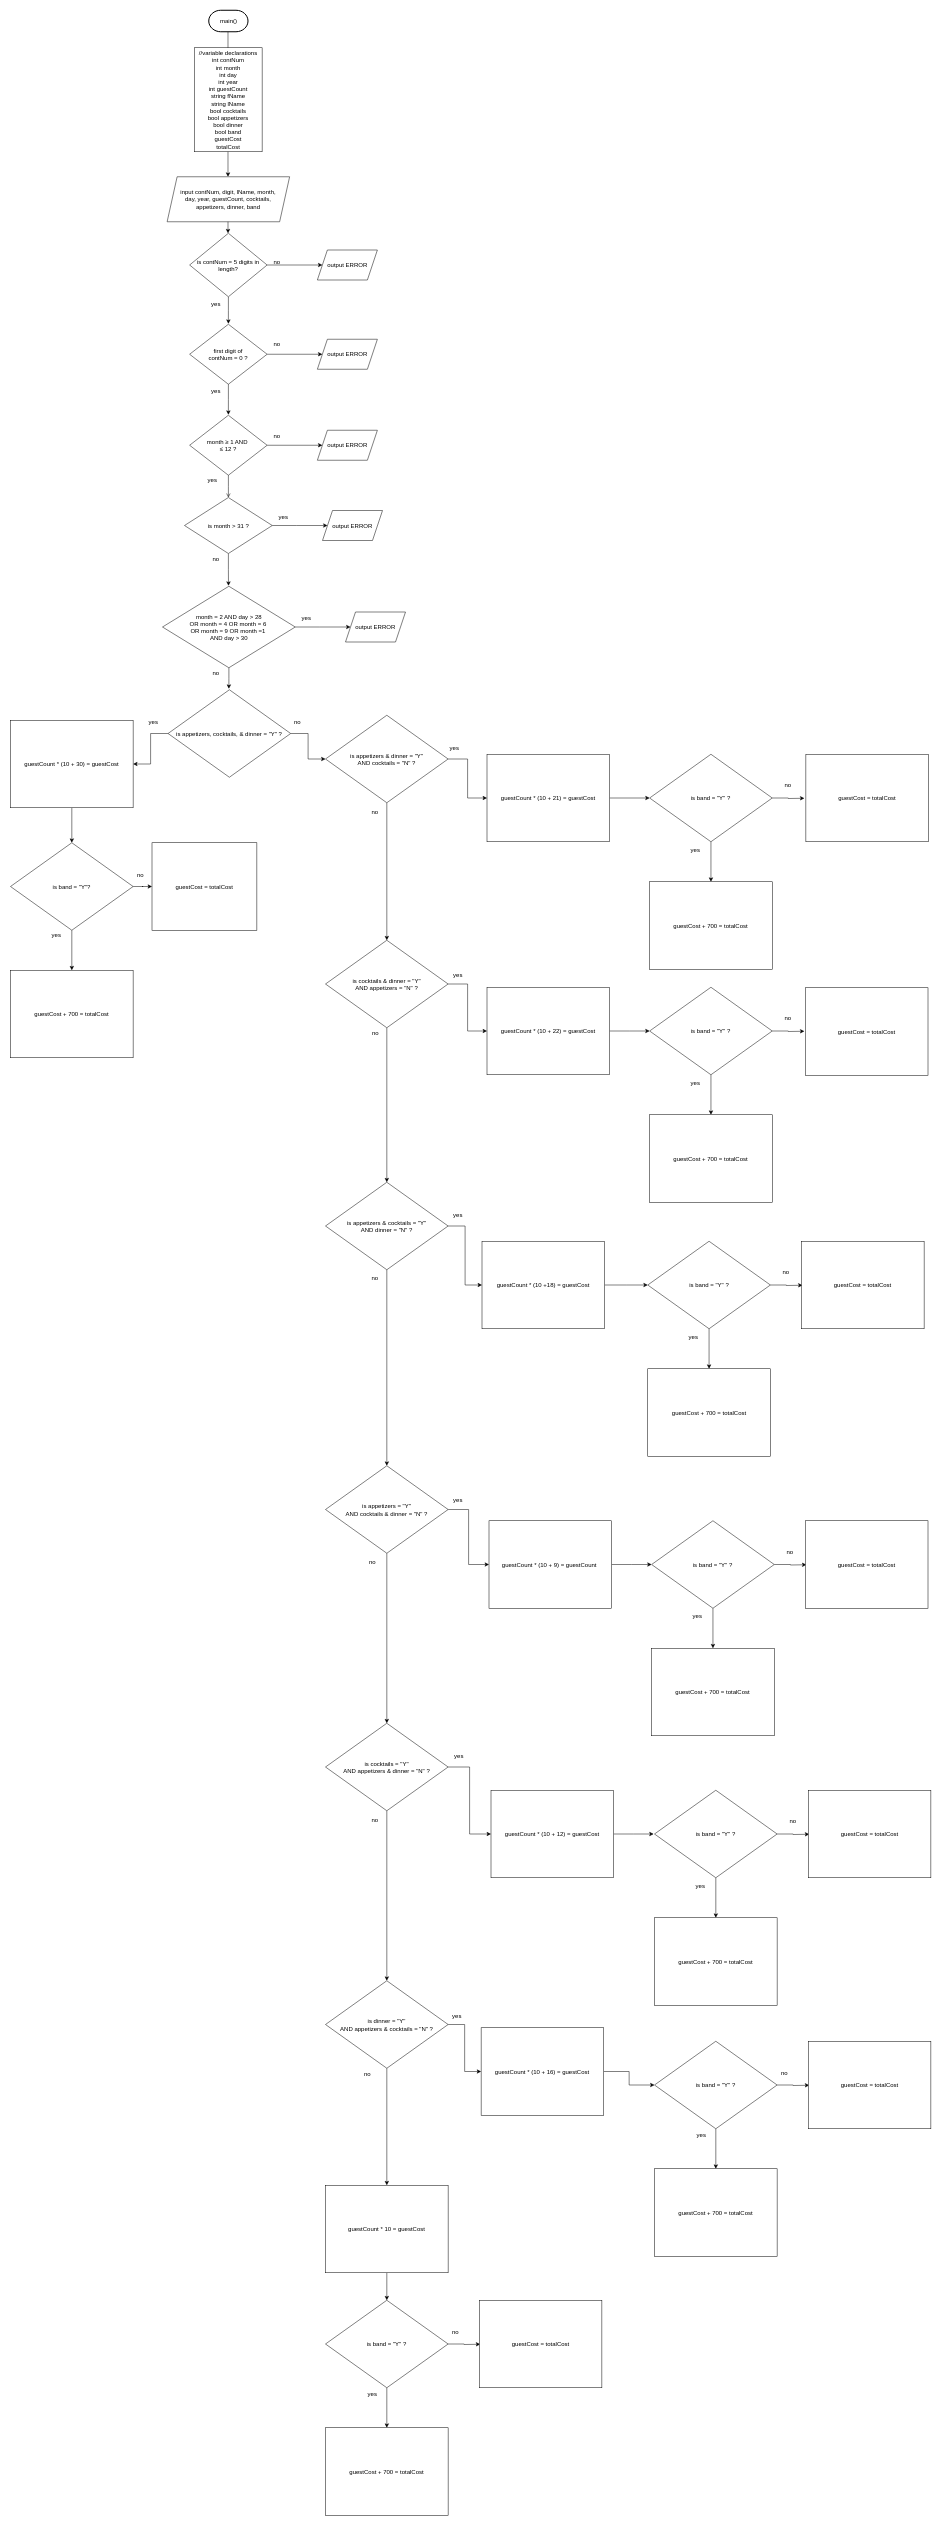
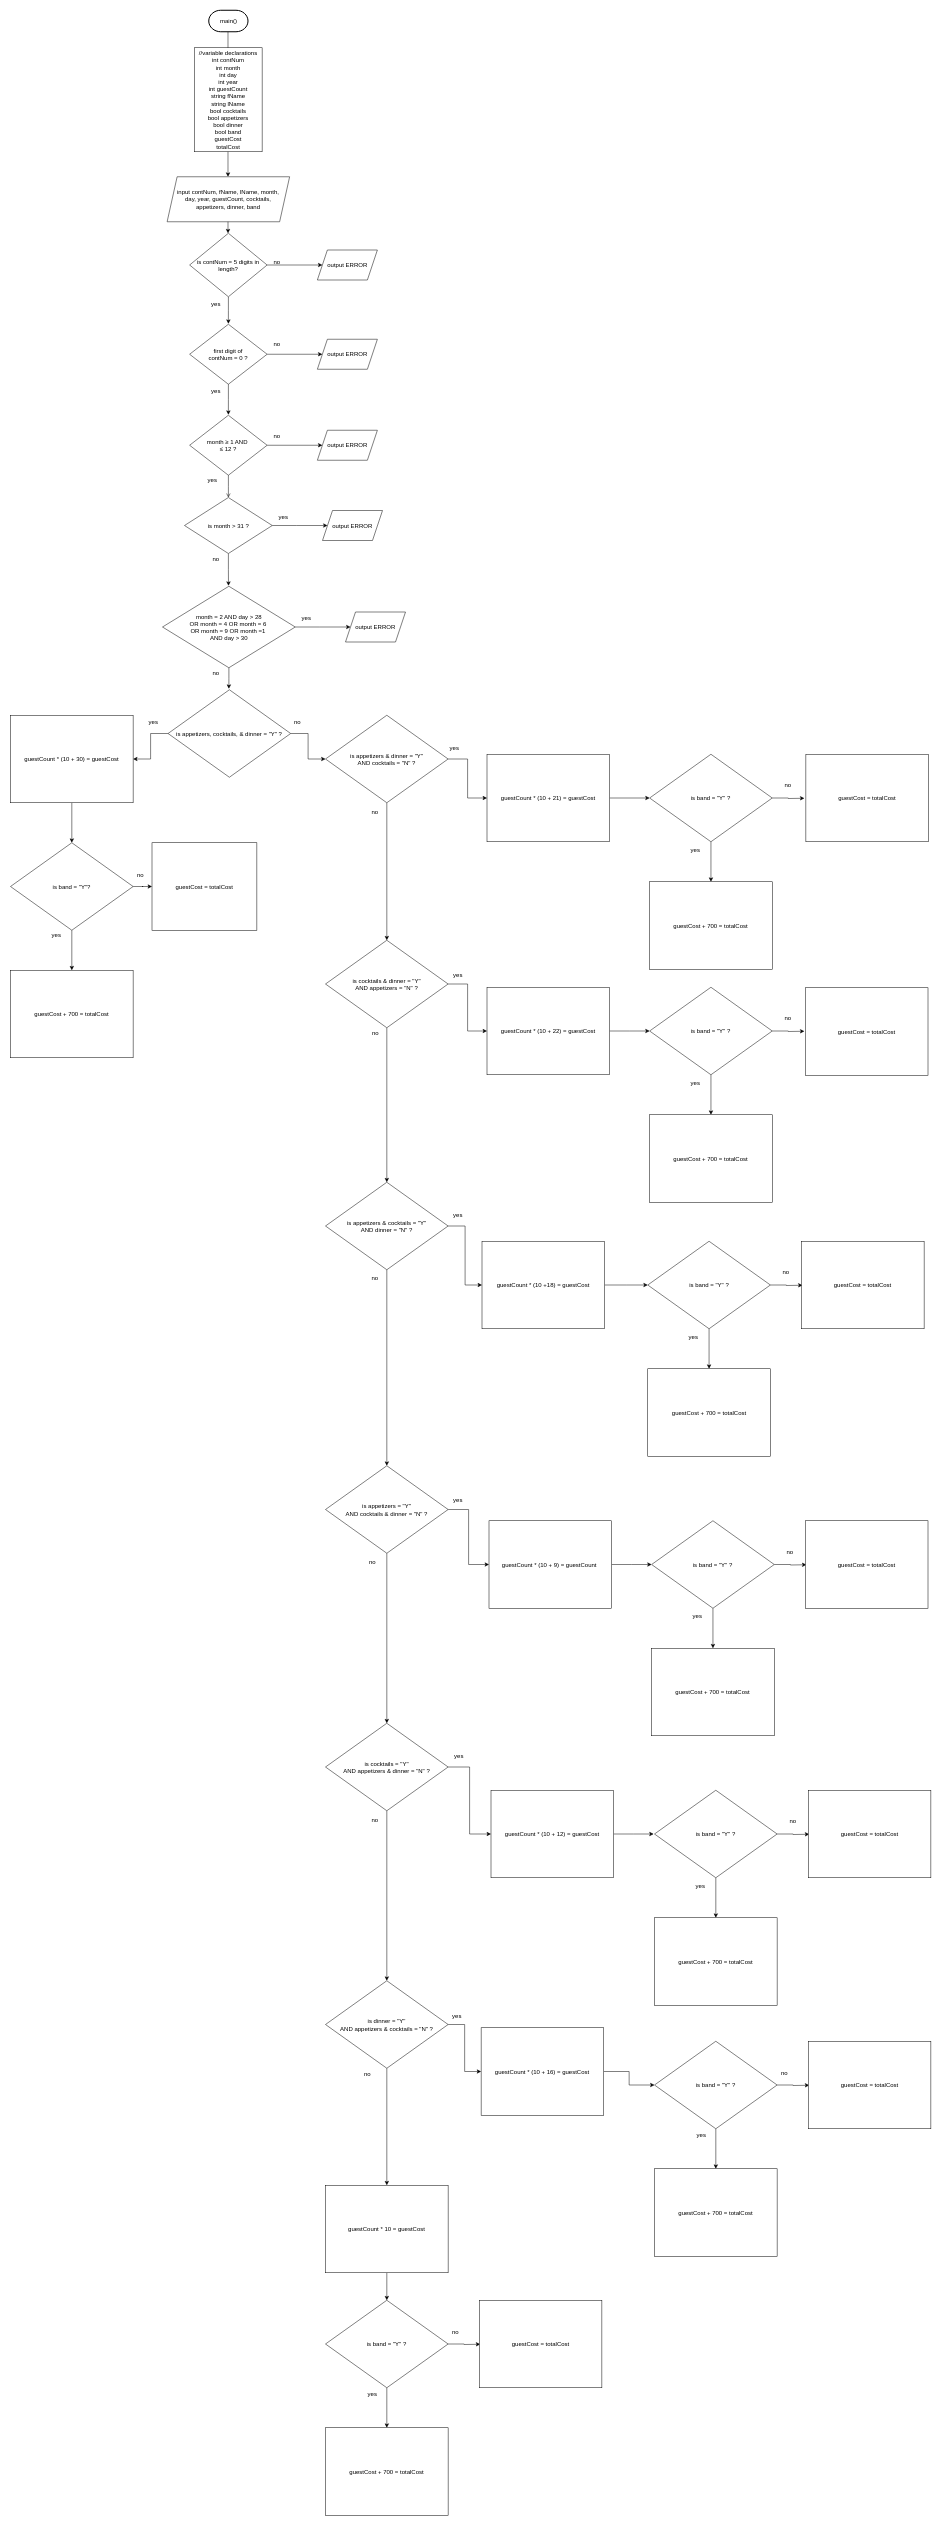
node "input contNum, digit, lName, month, day, year, guestCount, cocktails, appetizers, dinner, band": label "input contNum, digit, lName, month, day, year, guestCount, cocktails, appetizers, dinner, band" -> "input contNum, fName, lName, month, day, year, guestCount, cocktails, appetizers, dinner, band"
node "guestCount * (10 + 30) = guestCost": moved (72, 764) -> (72, 759)
